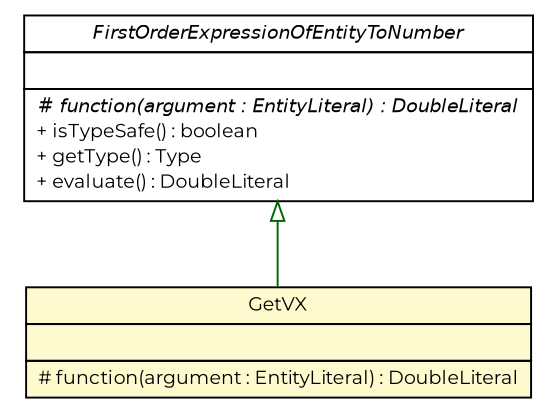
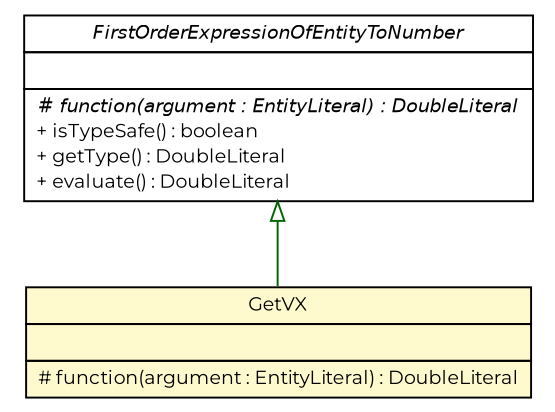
node "FirstOrderExpressionOfEntityToNumber": text "+ getType() : Type" -> "+ getType() : DoubleLiteral"
